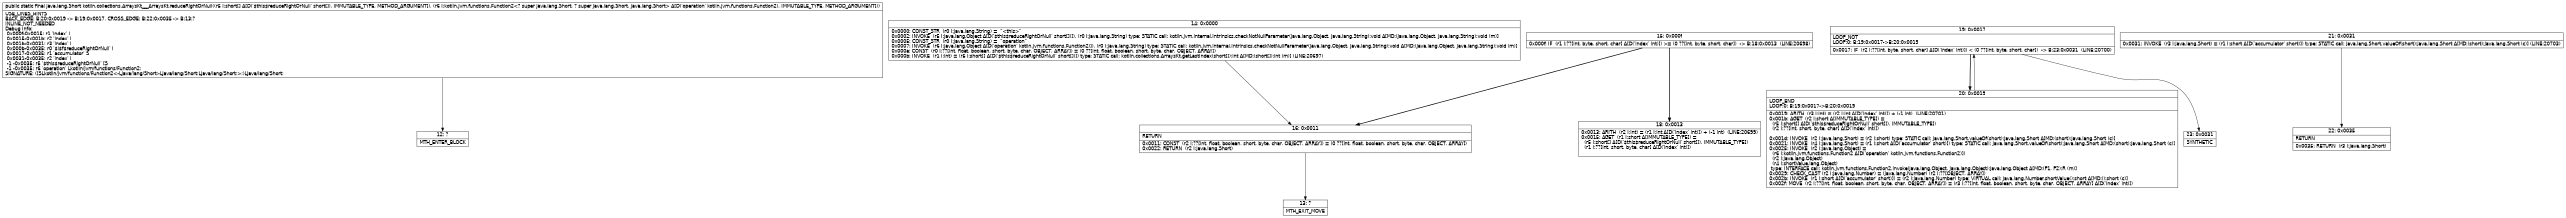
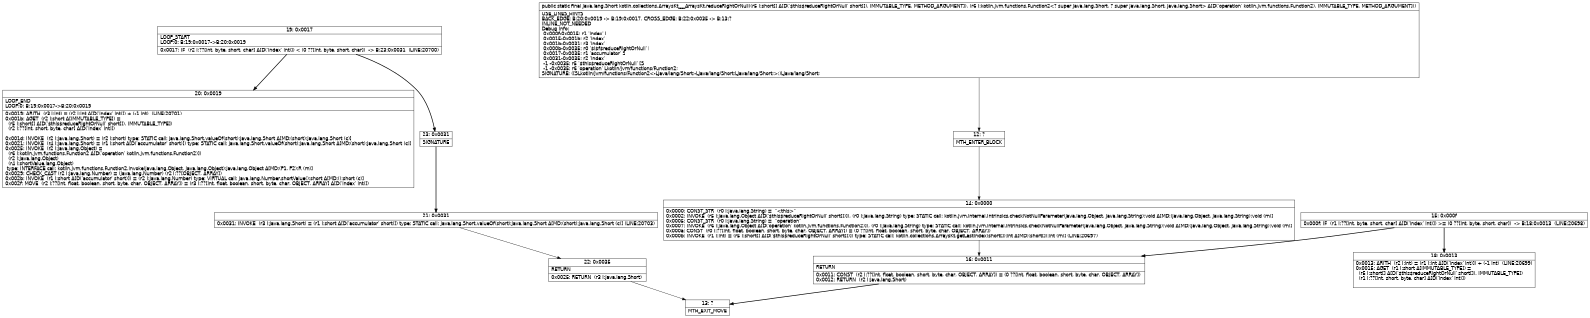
node "19: 0x0017": text "LOOP_NOT" -> "LOOP_START"
edge "20: 0x0019" -> "19: 0x0017": removed
edge "19: 0x0017" -> "23: 0x0031": style solid -> bold
node "23: 0x0031": text "SYNTHETIC" -> "SIGNATURE"
node "22: 0x0035": text "0x0035: RETURN  (r3 I:java.lang.Short)" -> "0x0025: RETURN  (r3 I:java.lang.Short)"
node "16: 0x0011": text "0x0022: RETURN  (r2 I:java.lang.Short)" -> "0x0012: RETURN  (r2 I:java.lang.Short)"
edge "12: ?" -> "14: 0x0000": added
edge "16: 0x0011" -> "13: ?": style solid -> bold
edge "23: 0x0031" -> "21: 0x0031": added
edge "22: 0x0035" -> "13: ?": added
